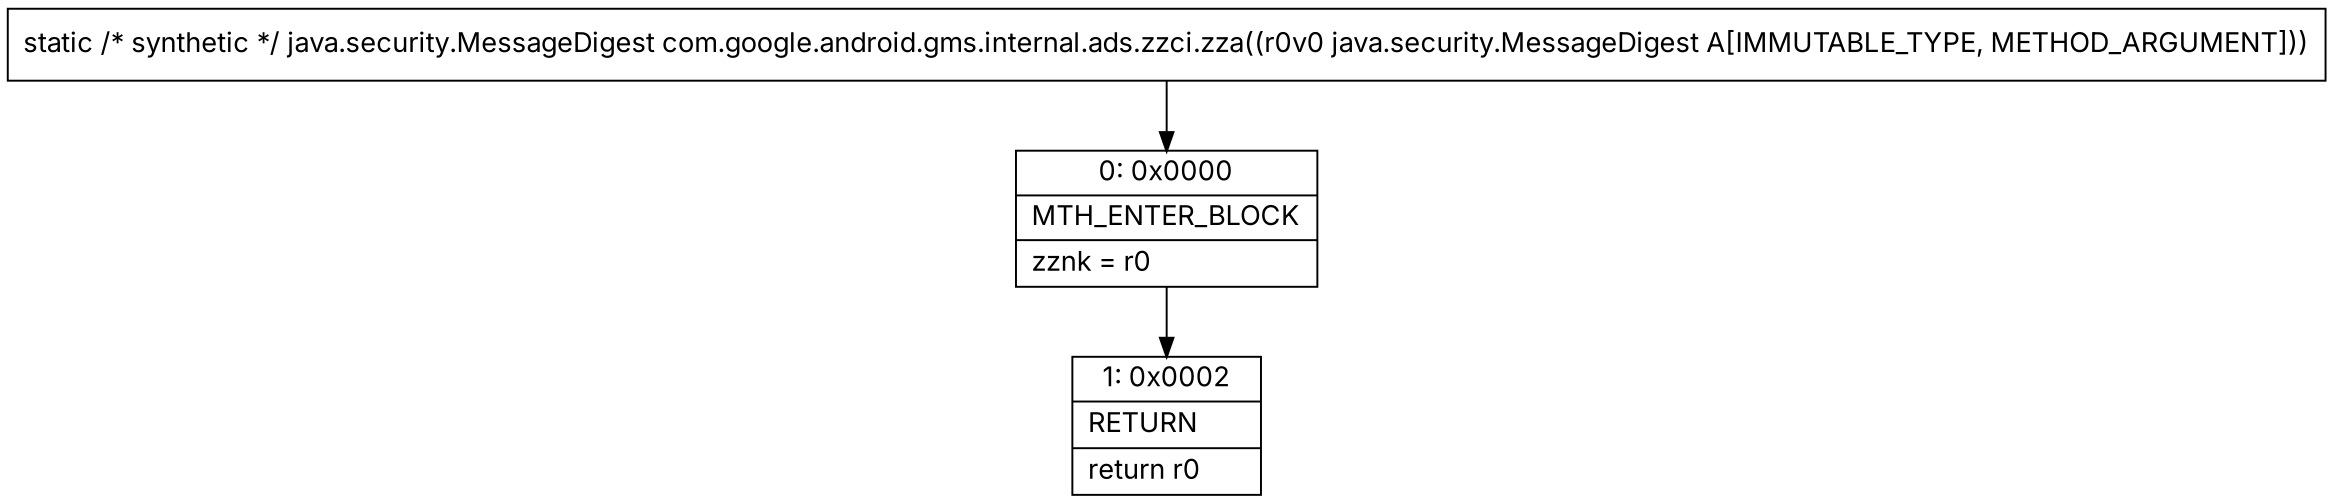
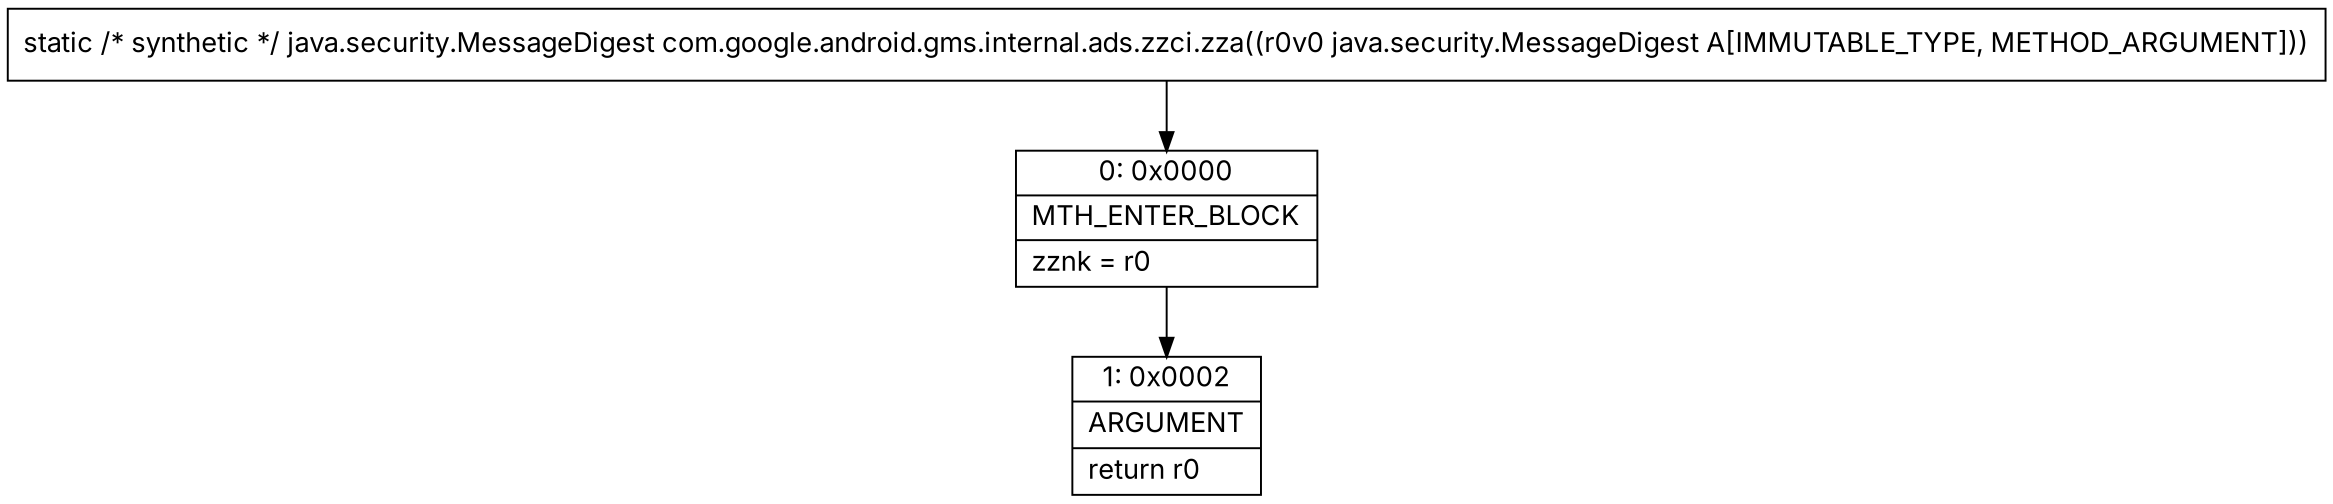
node "1: 0x0002": text "RETURN" -> "ARGUMENT"
